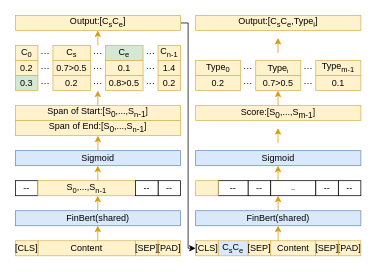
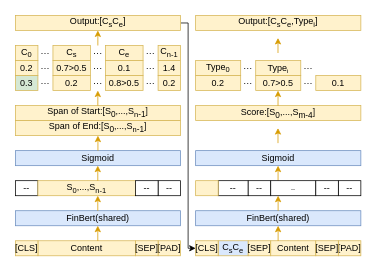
node "Ce": fillcolor #d5e8d4 -> #fff2cc
node "Typem-1": removed
node "Score:[S0,...,Sm-1]": label "Score:[S0,...,Sm-1]" -> "Score:[S0,...,Sm-4]"
